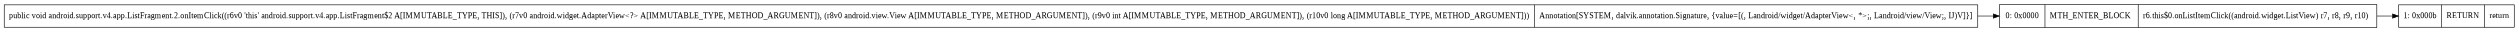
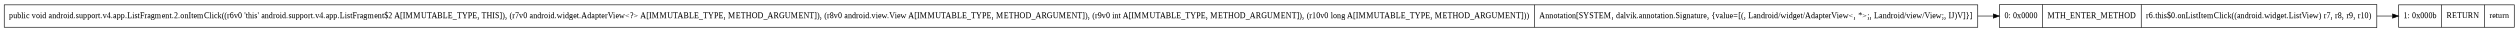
node "0: 0x0000": text "MTH_ENTER_BLOCK" -> "MTH_ENTER_METHOD"
